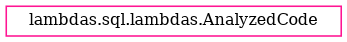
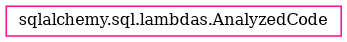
node "lambdas.sql.lambdas.AnalyzedCode": label "lambdas.sql.lambdas.AnalyzedCode" -> "sqlalchemy.sql.lambdas.AnalyzedCode"
